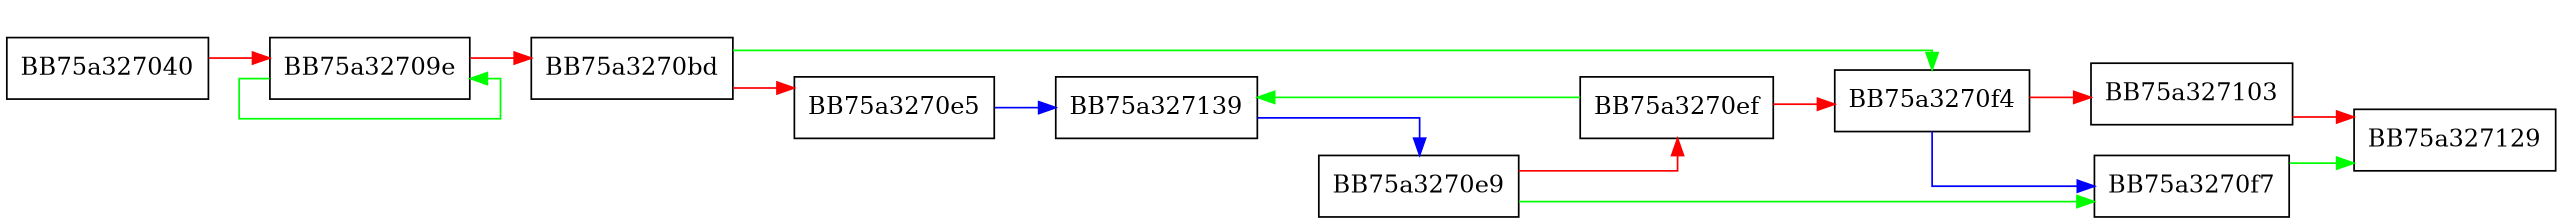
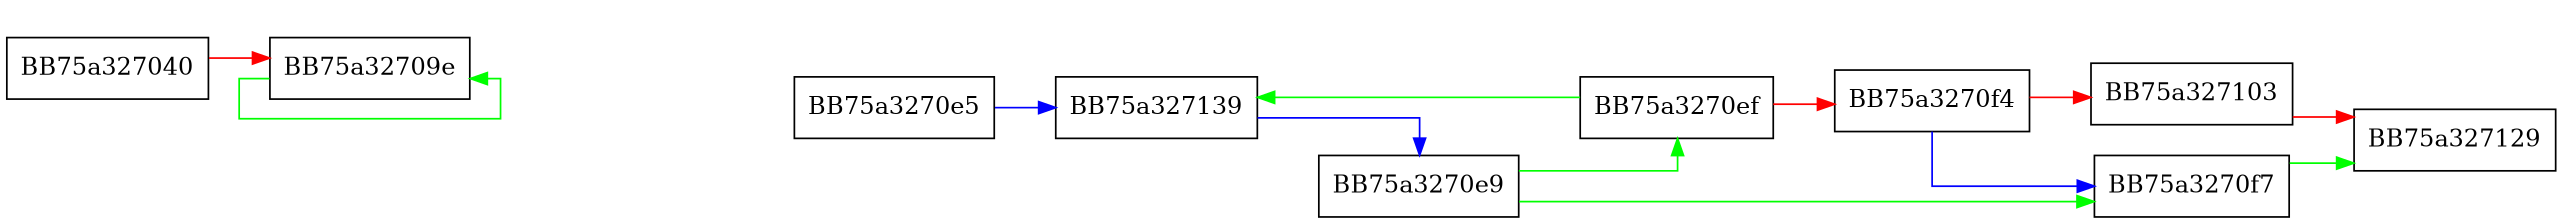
node "BB75a3270bd": removed
edge "BB75a3270e9" -> "BB75a3270ef": color red -> green
